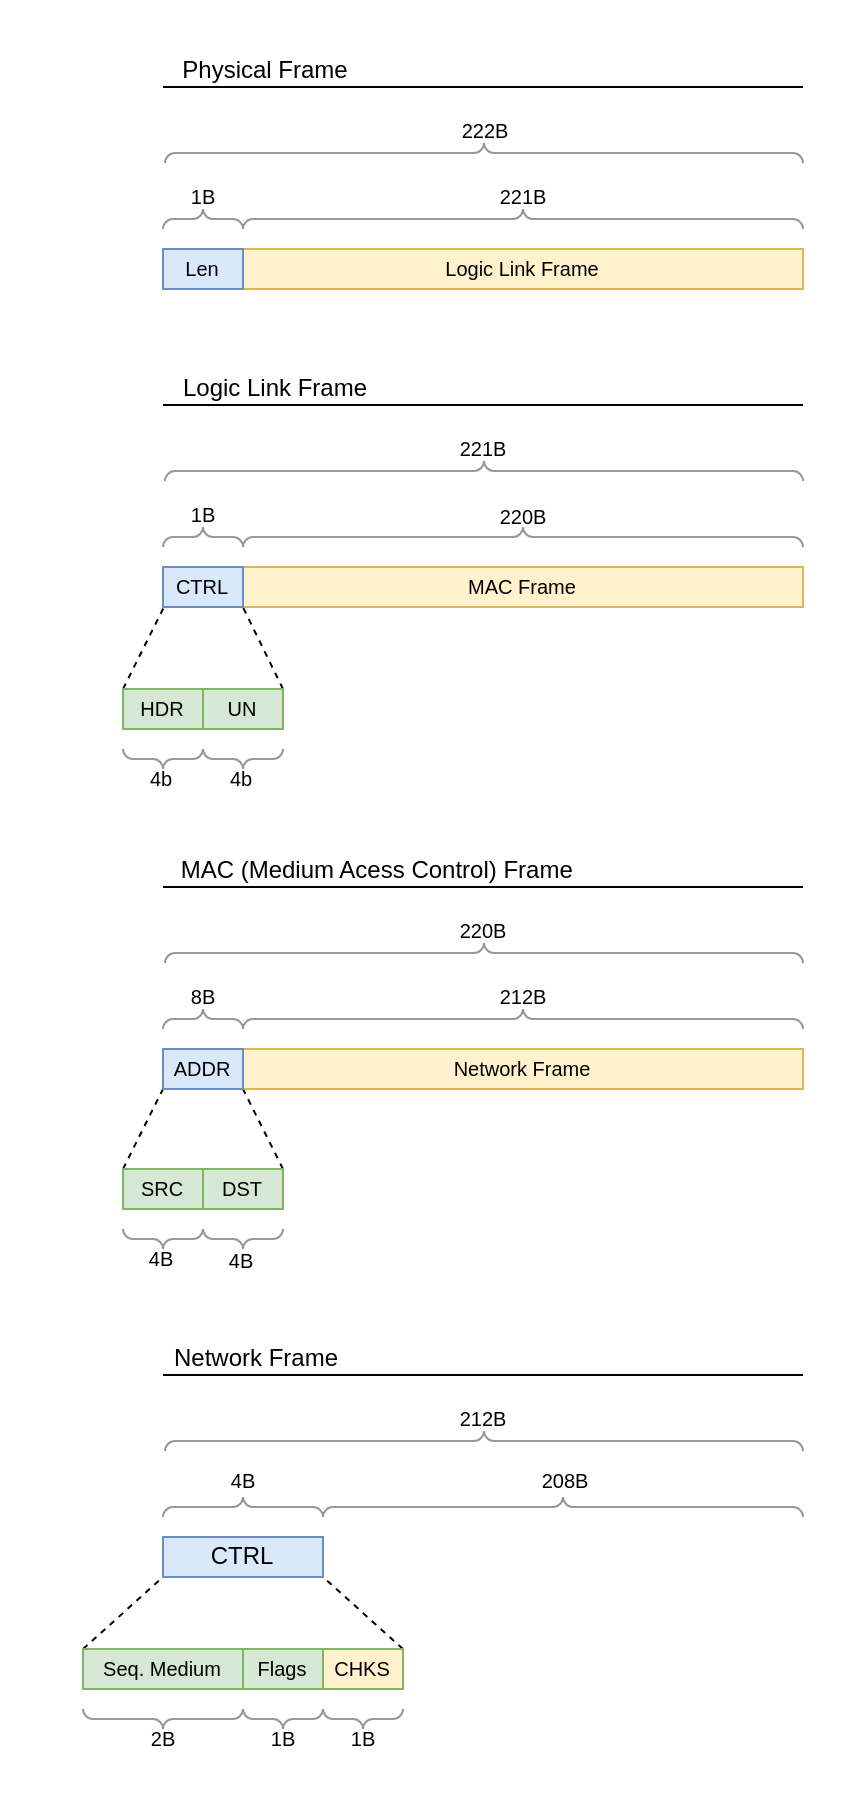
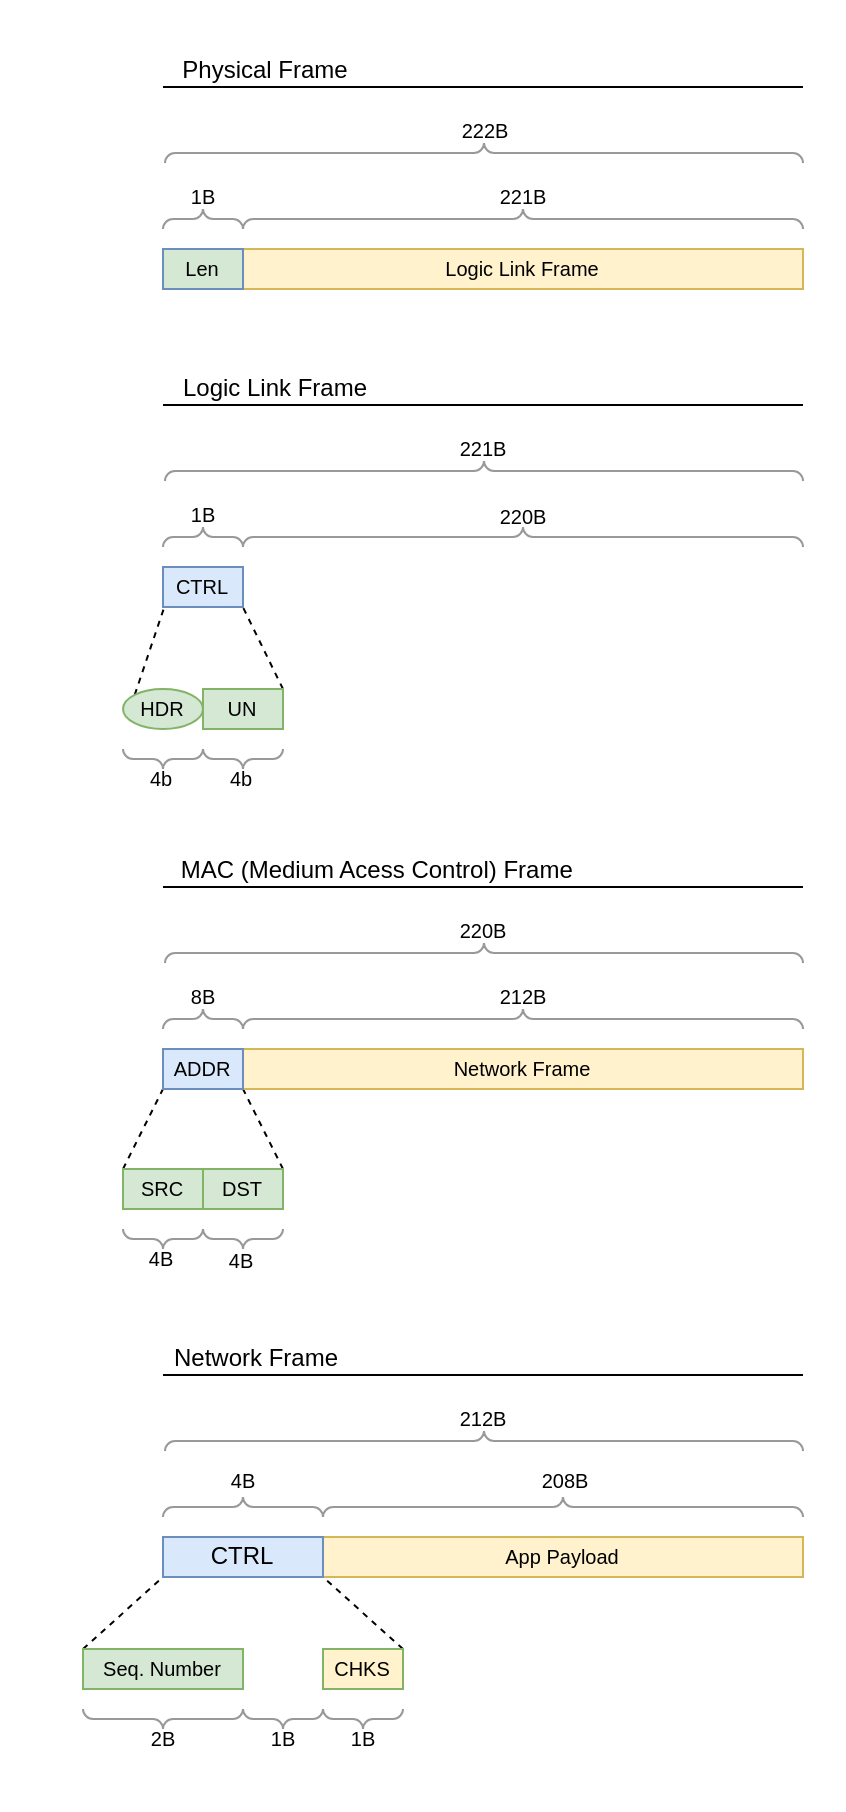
node "Len": fillcolor #dae8fc -> #d5e8d4
node "MAC Frame": removed
node "HDR": shape rectangle -> ellipse
node "App Payload": added
node "Seq. Medium": label "Seq. Medium" -> "Seq. Number"
node "Flags": removed
